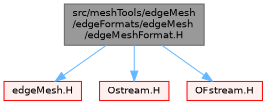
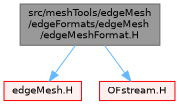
node "Ostream.H": removed
